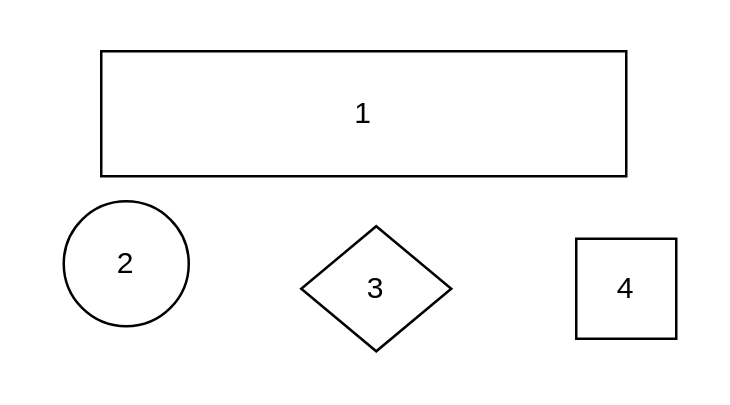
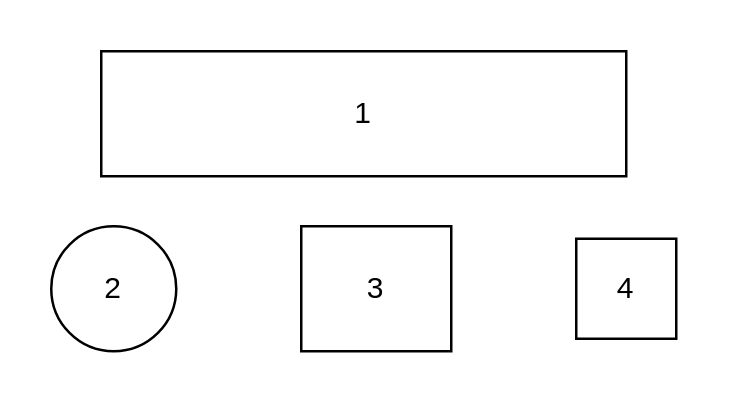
node "2": moved (126, 264) -> (114, 289)
node "3": shape diamond -> rectangle
